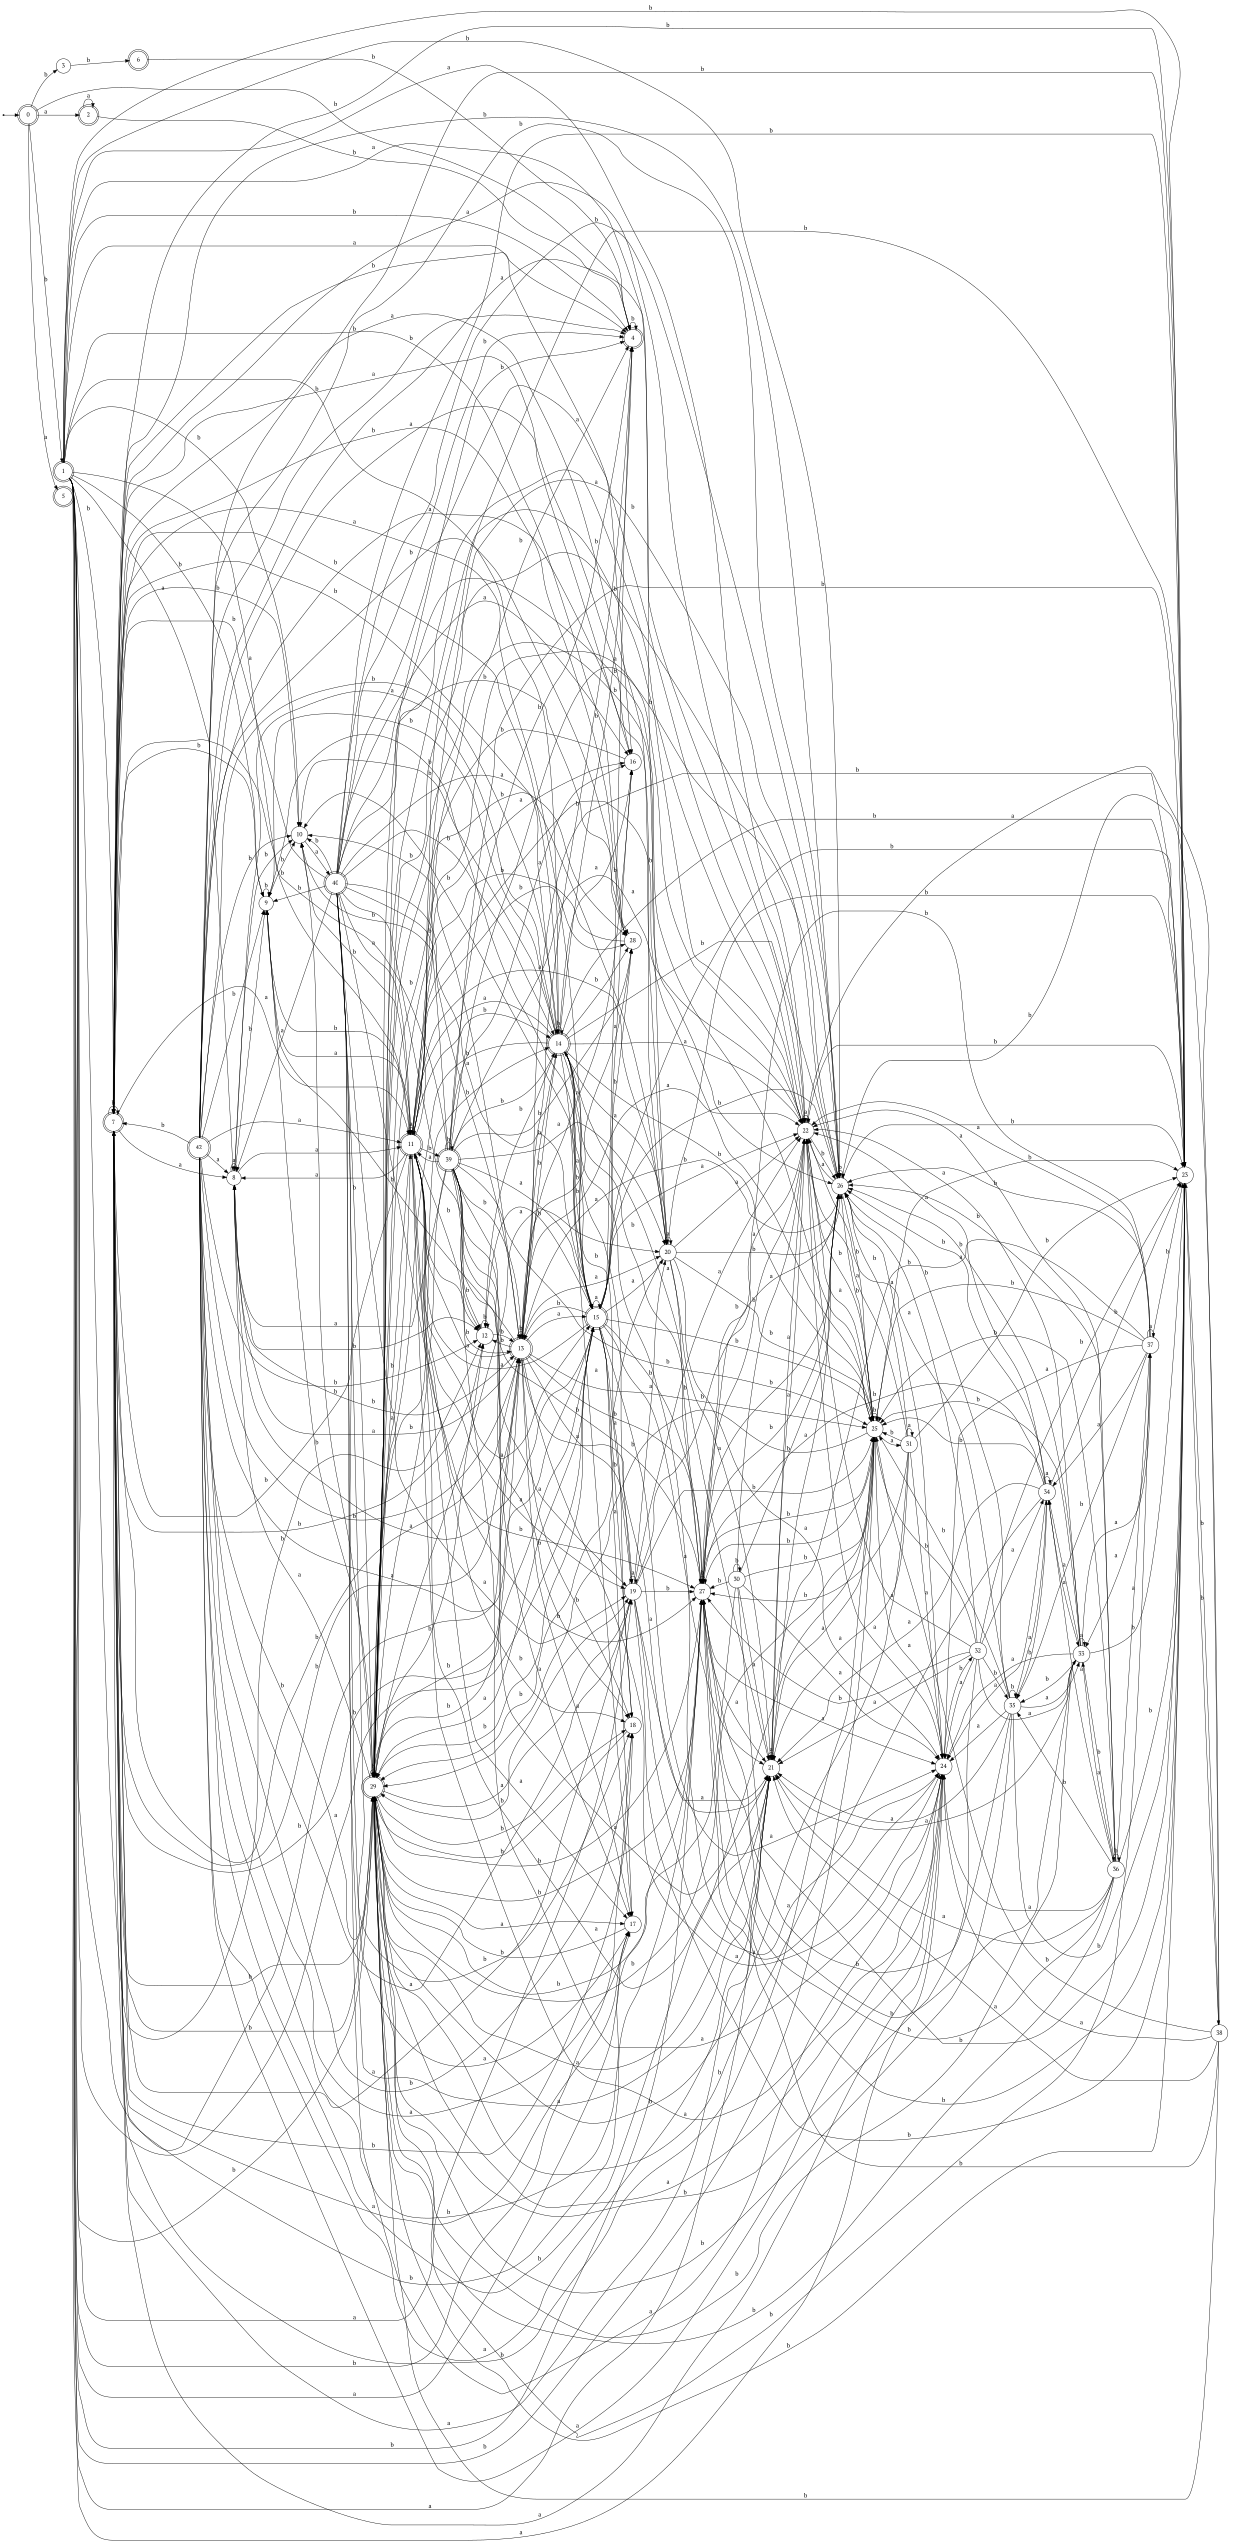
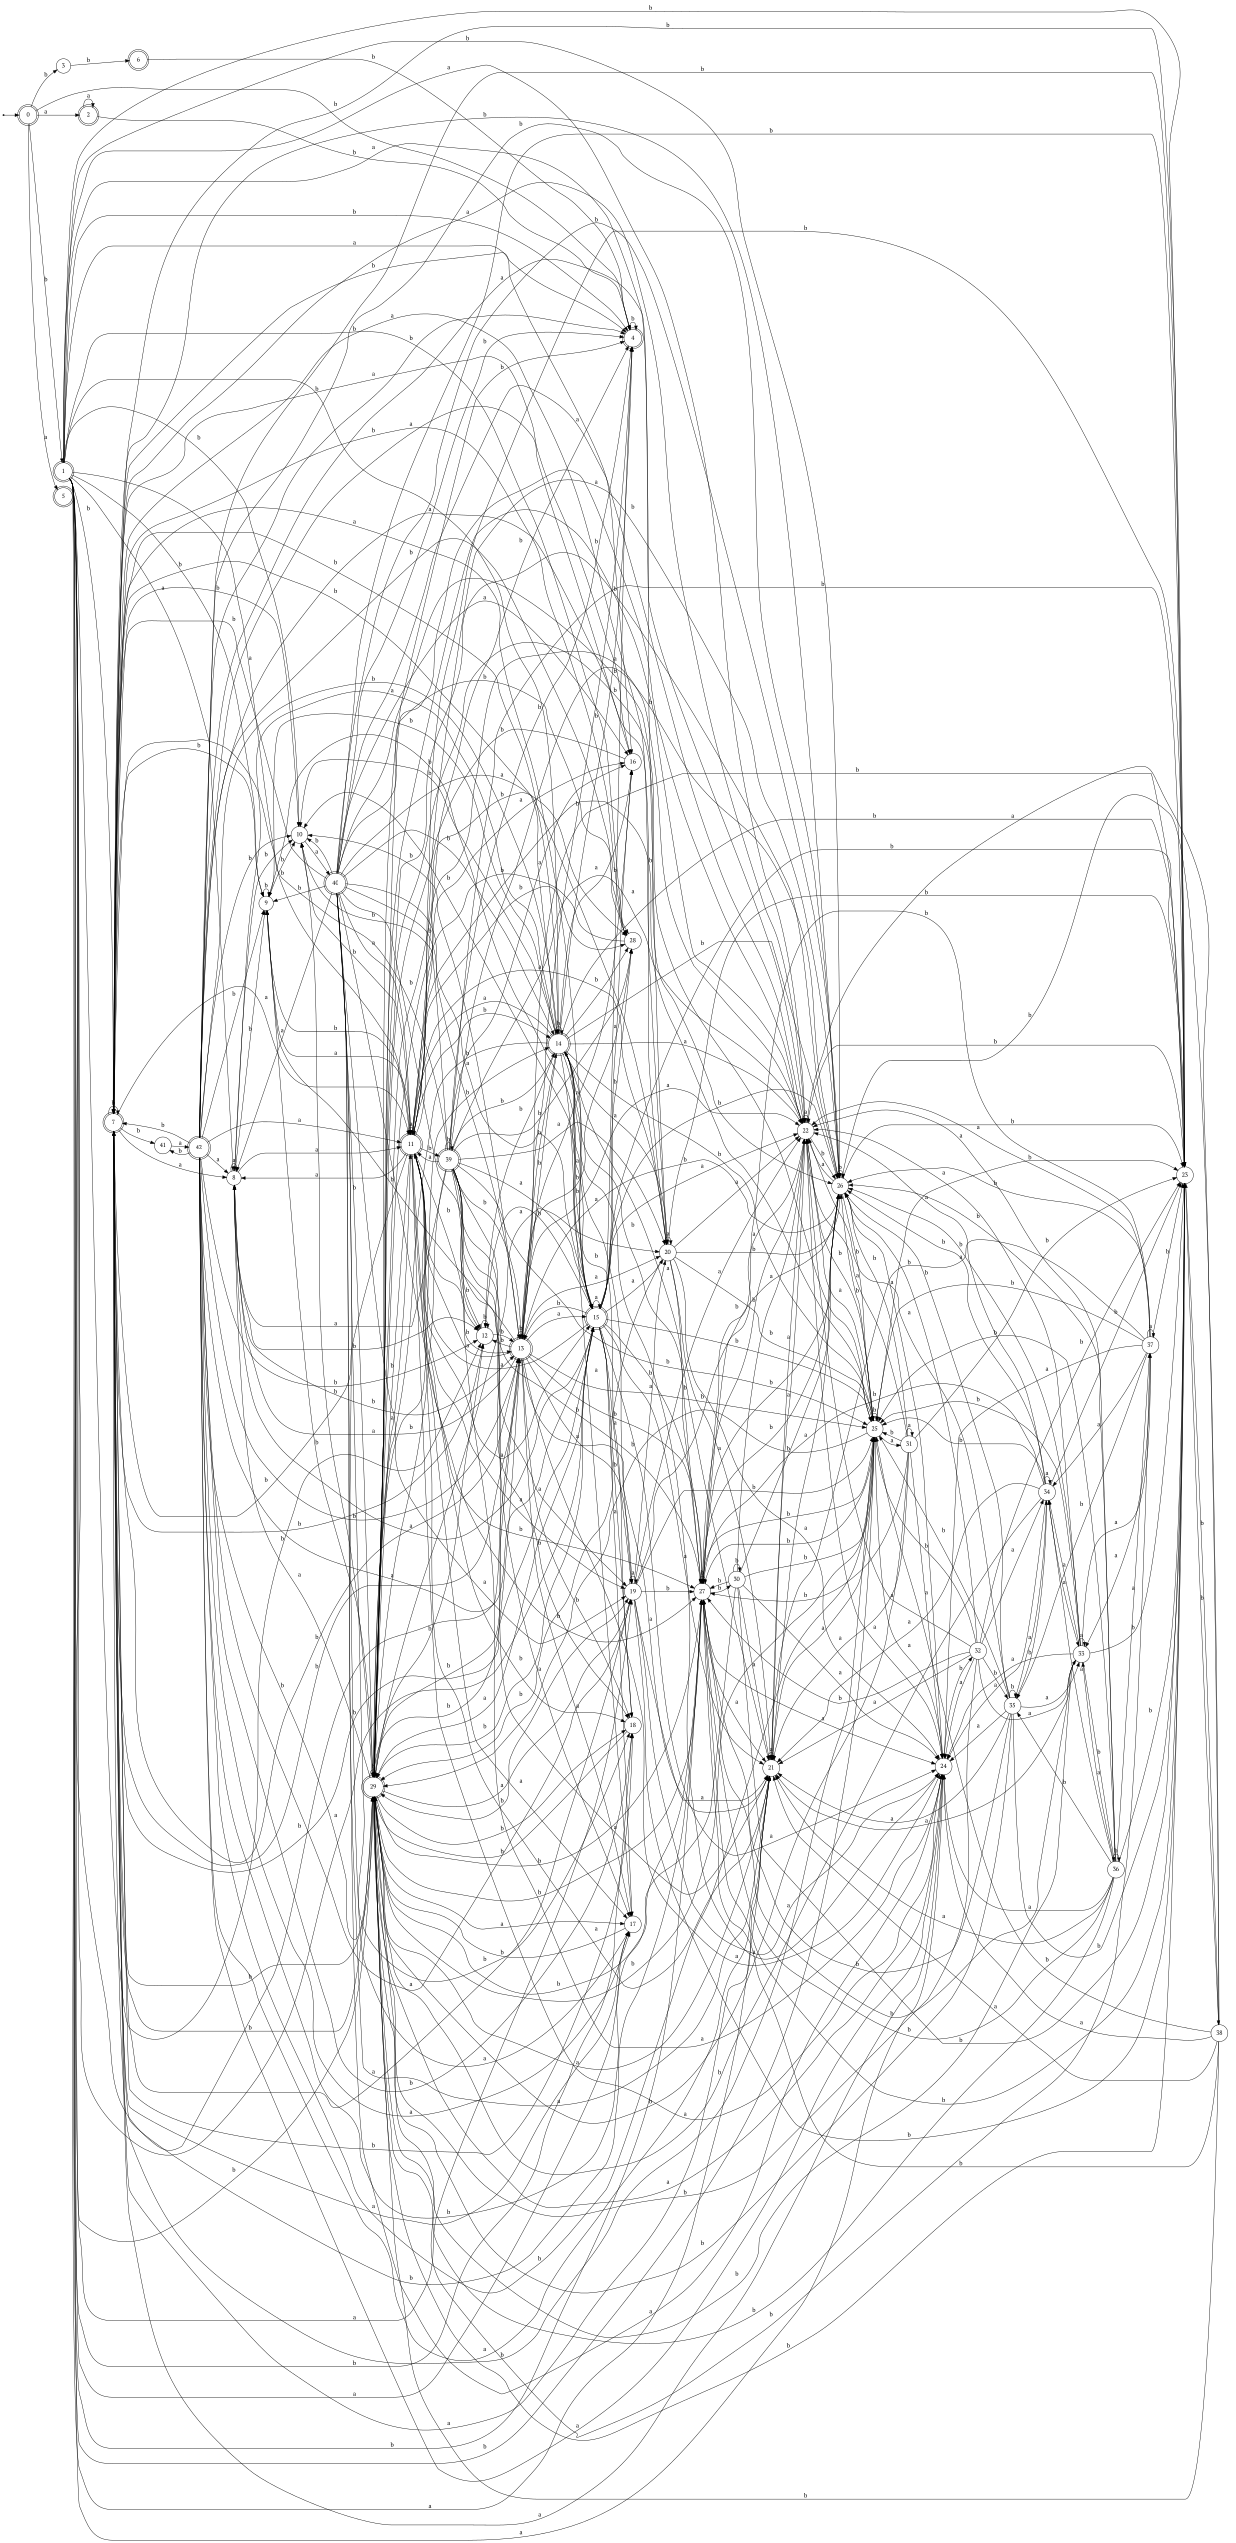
node "41": added
edge "27" -> "30": added, label "b"
edge "33" -> "35": removed, label "b"
